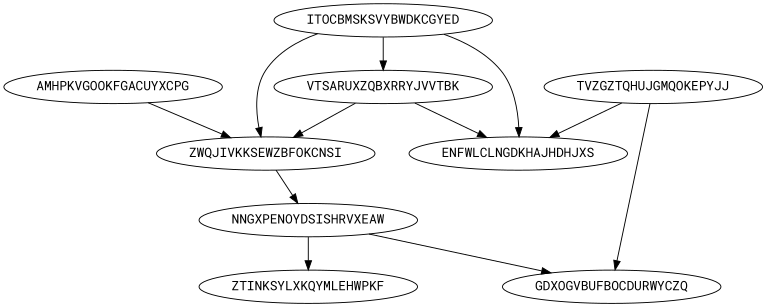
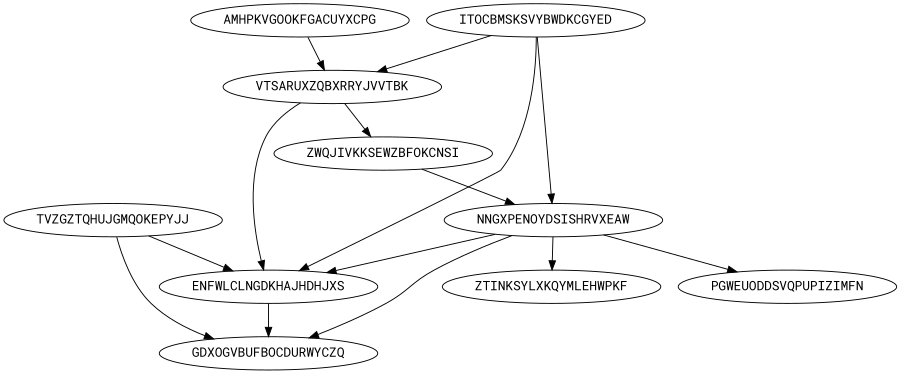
edge "ITOCBMSKSVYBWDKCGYED" -> "ZWQJIVKKSEWZBFOKCNSI": now "ITOCBMSKSVYBWDKCGYED" -> "NNGXPENOYDSISHRVXEAW"
edge "AMHPKVGOOKFGACUYXCPG" -> "ZWQJIVKKSEWZBFOKCNSI": now "AMHPKVGOOKFGACUYXCPG" -> "VTSARUXZQBXRRYJVVTBK"
edge "NNGXPENOYDSISHRVXEAW" -> "ENFWLCLNGDKHAJHDHJXS": added
node "PGWEUODDSVQPUPIZIMFN": added
edge "ENFWLCLNGDKHAJHDHJXS" -> "GDXOGVBUFBOCDURWYCZQ": added
